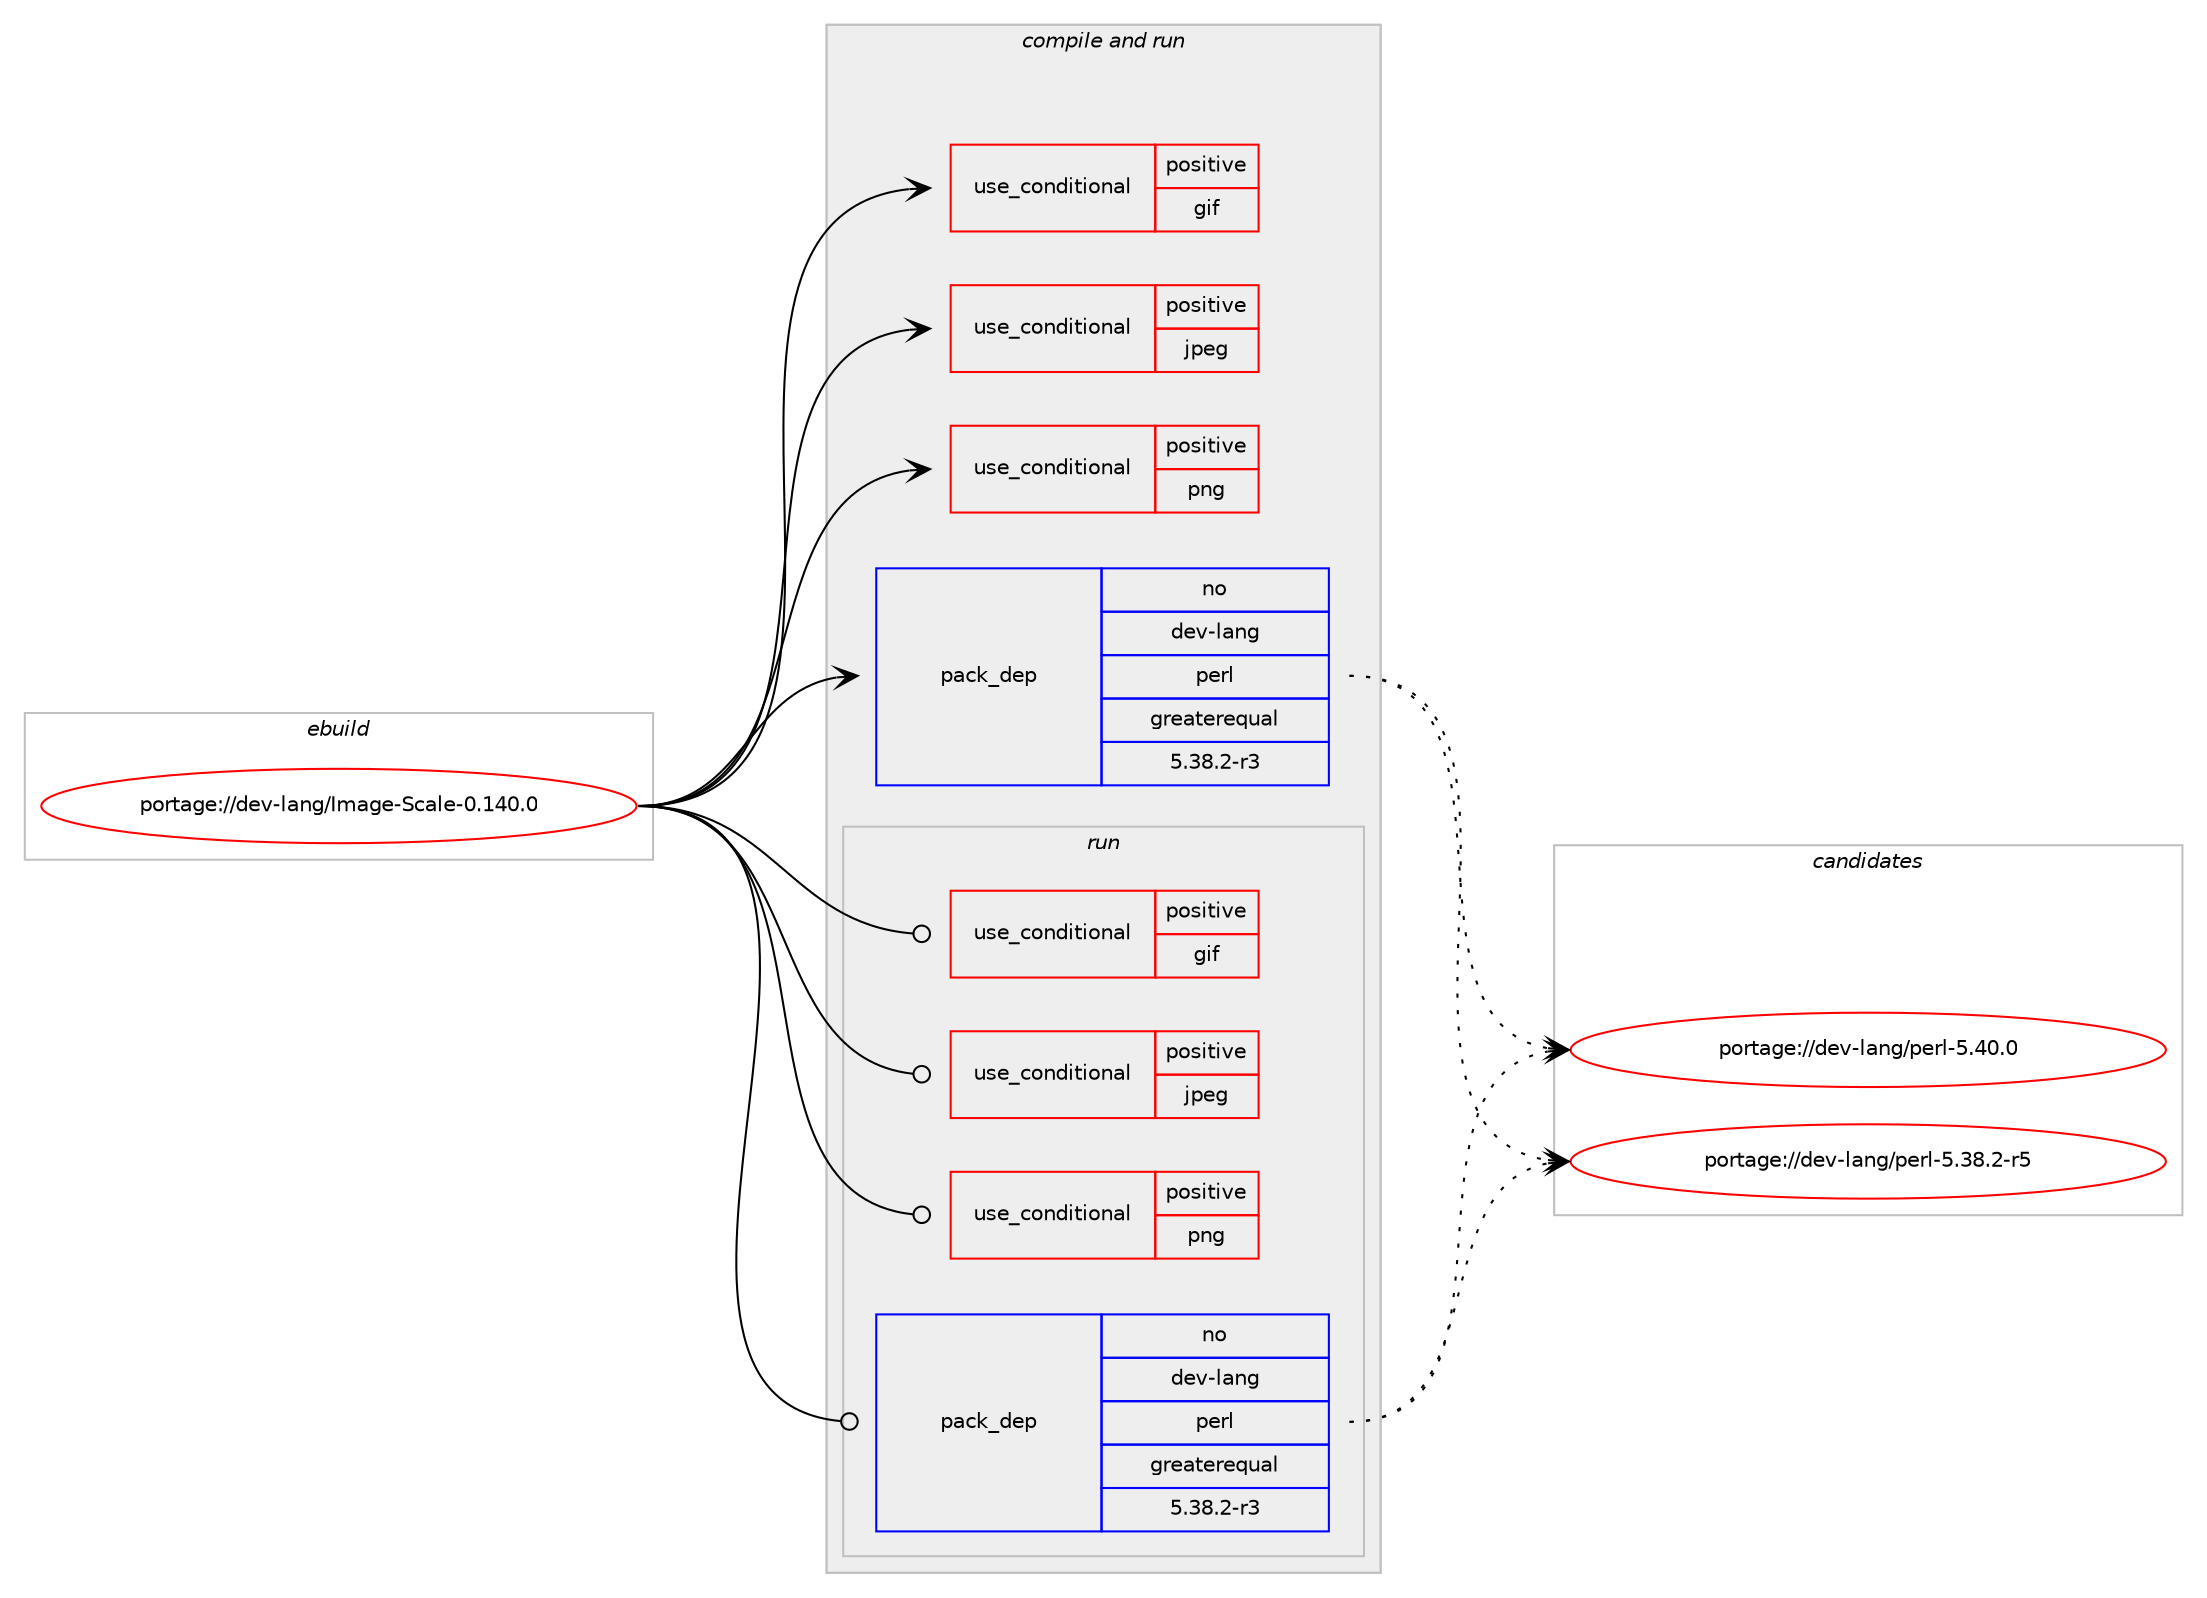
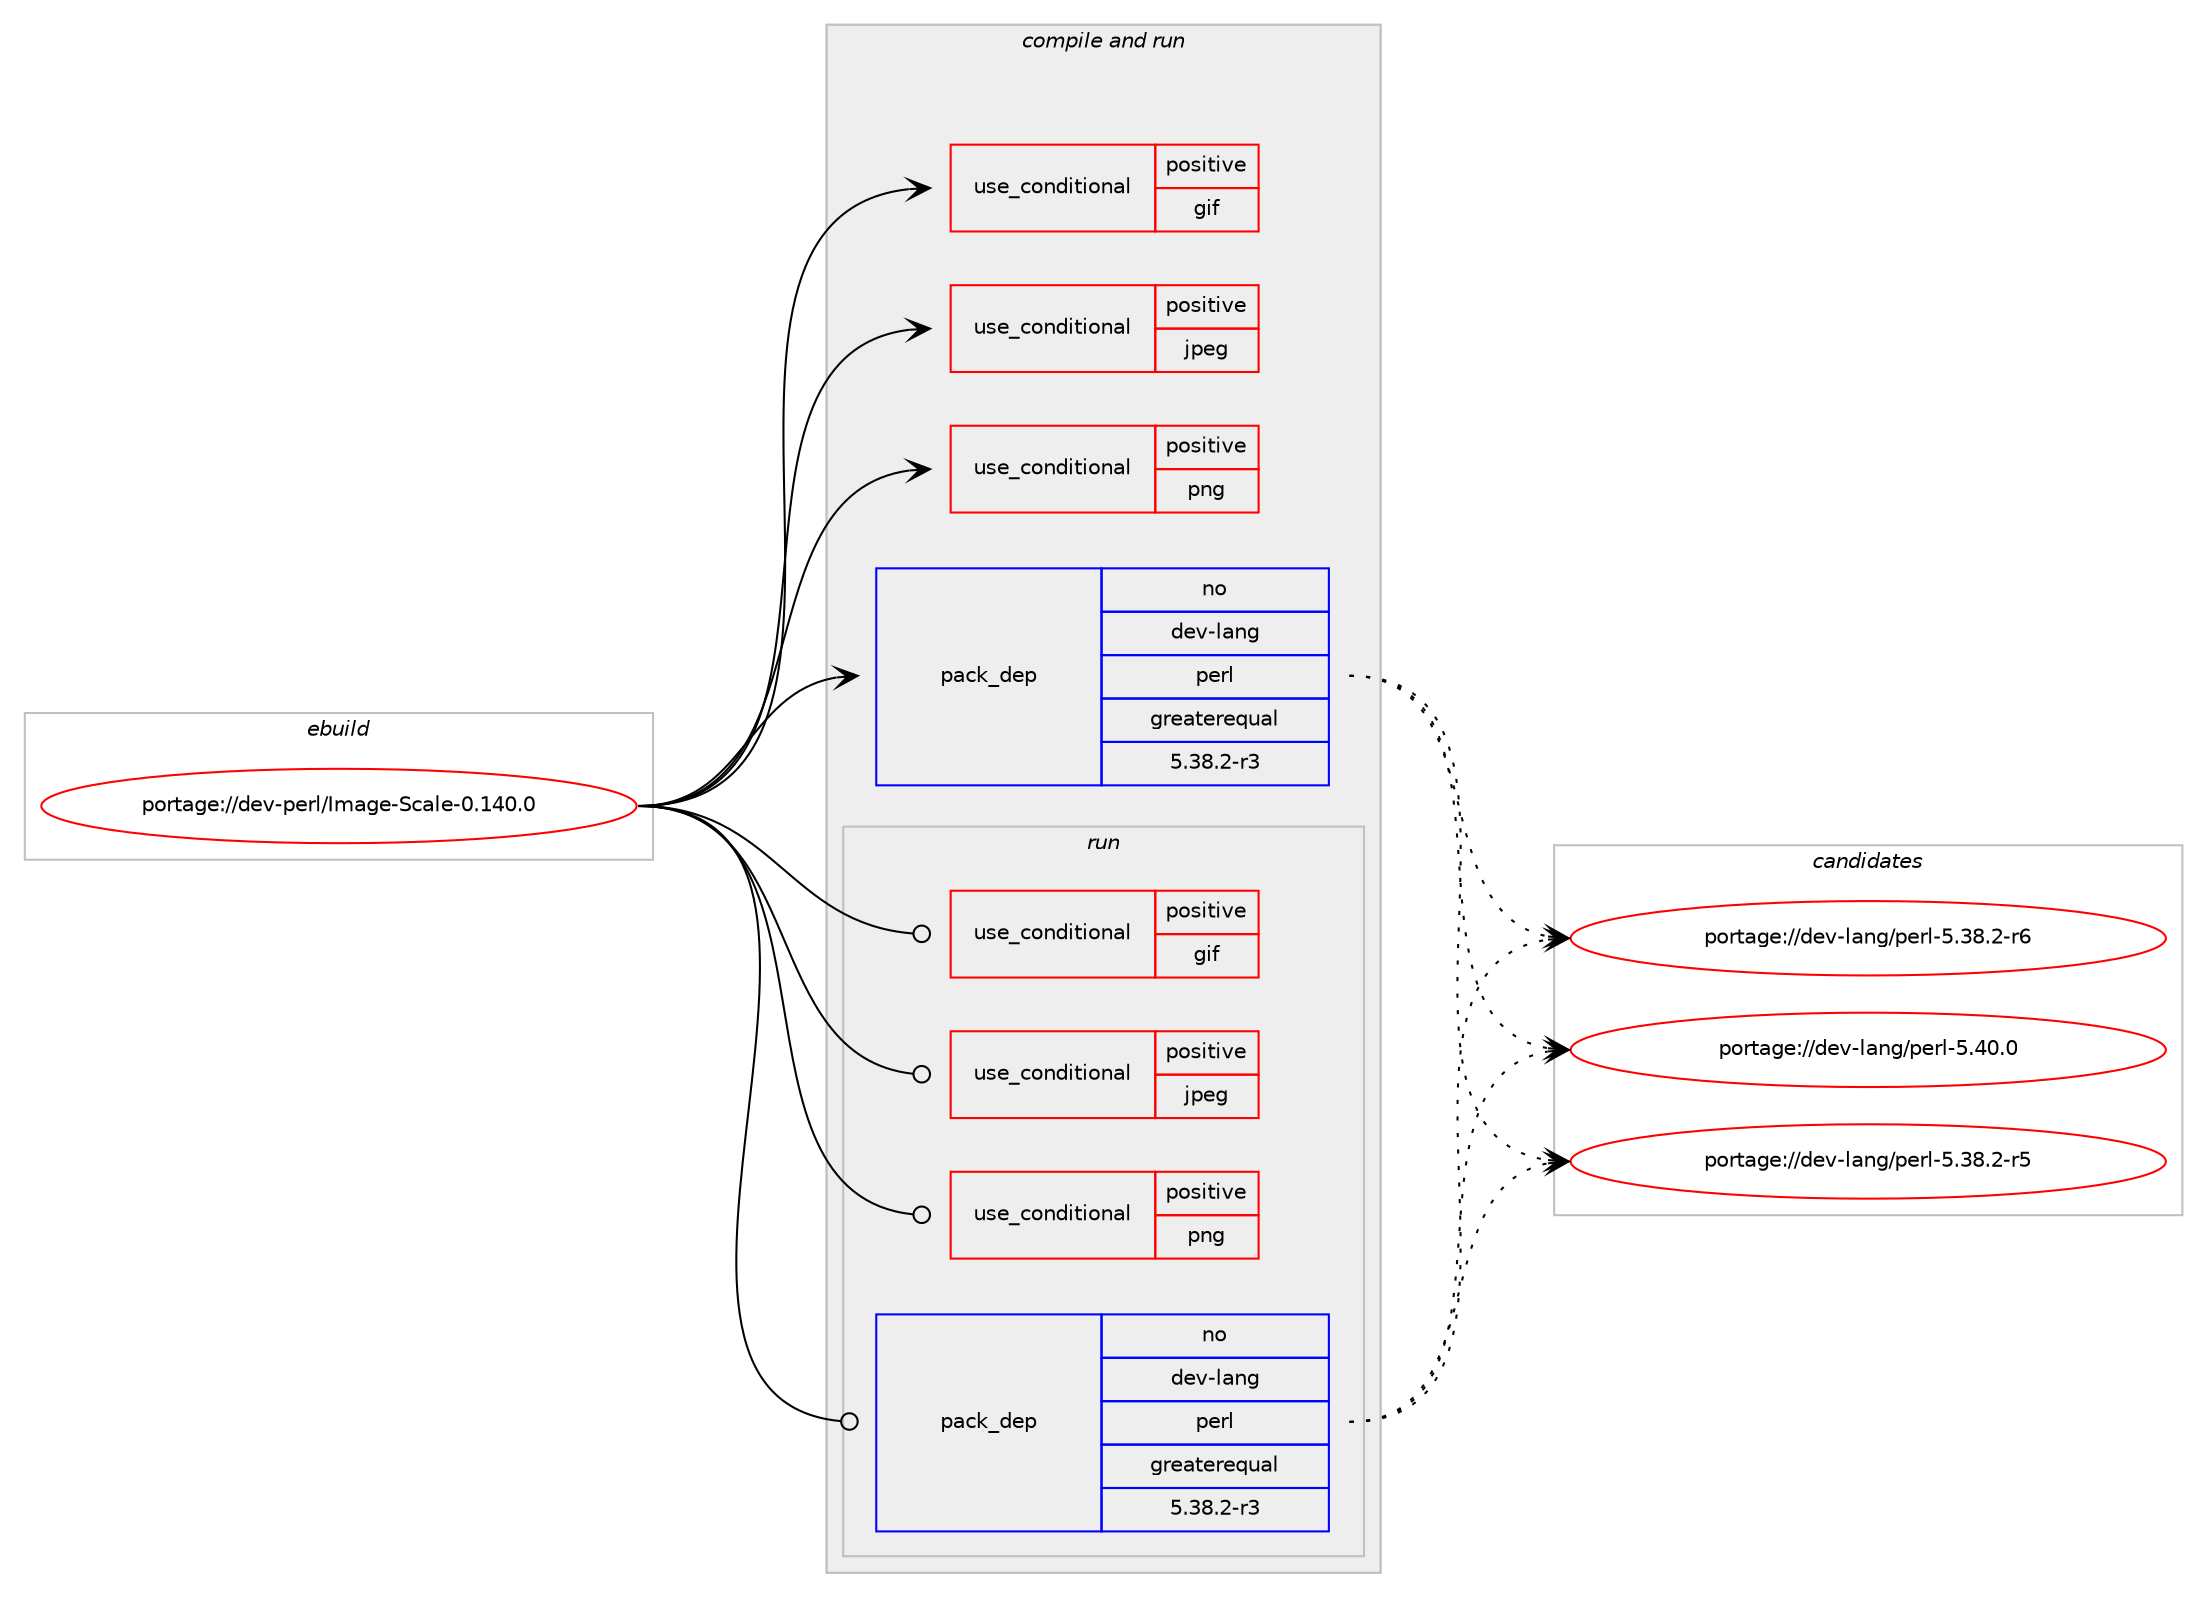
node "portage://dev-lang/Image-Scale-0.140.0": label "portage://dev-lang/Image-Scale-0.140.0" -> "portage://dev-perl/Image-Scale-0.140.0"
node "portage://dev-lang/perl-5.38.2-r6": added
